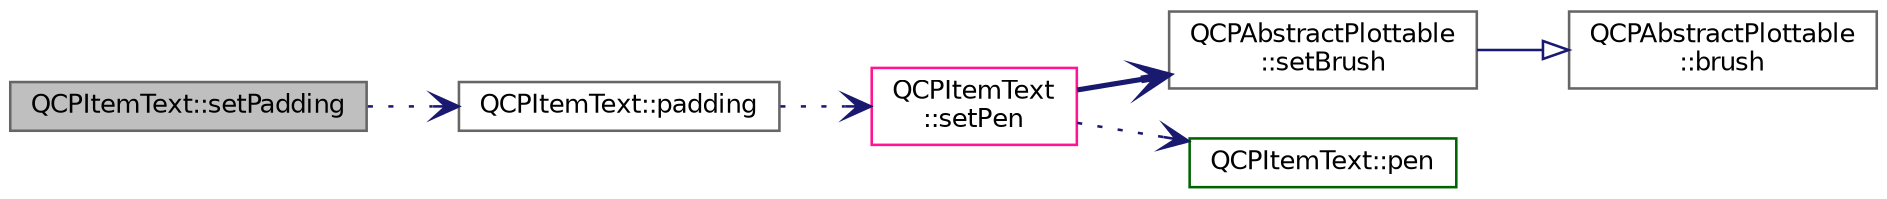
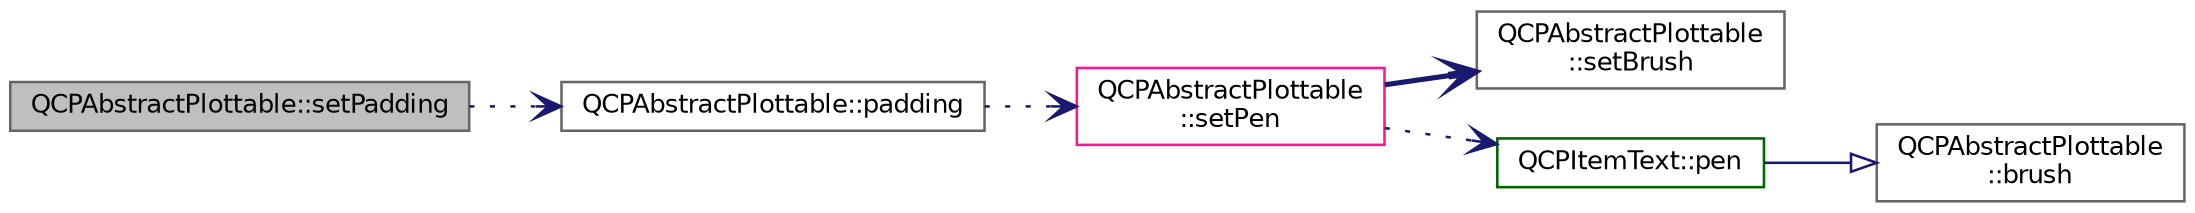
edge "QCPAbstractPlottable ::setBrush" -> "QCPAbstractPlottable ::brush": now "QCPItemText::pen" -> "QCPAbstractPlottable ::brush"
node "QCPItemText::setPadding": label "QCPItemText::setPadding" -> "QCPAbstractPlottable::setPadding"
node "QCPItemText::padding": label "QCPItemText::padding" -> "QCPAbstractPlottable::padding"
node "QCPItemText ::setPen": label "QCPItemText ::setPen" -> "QCPAbstractPlottable ::setPen"
